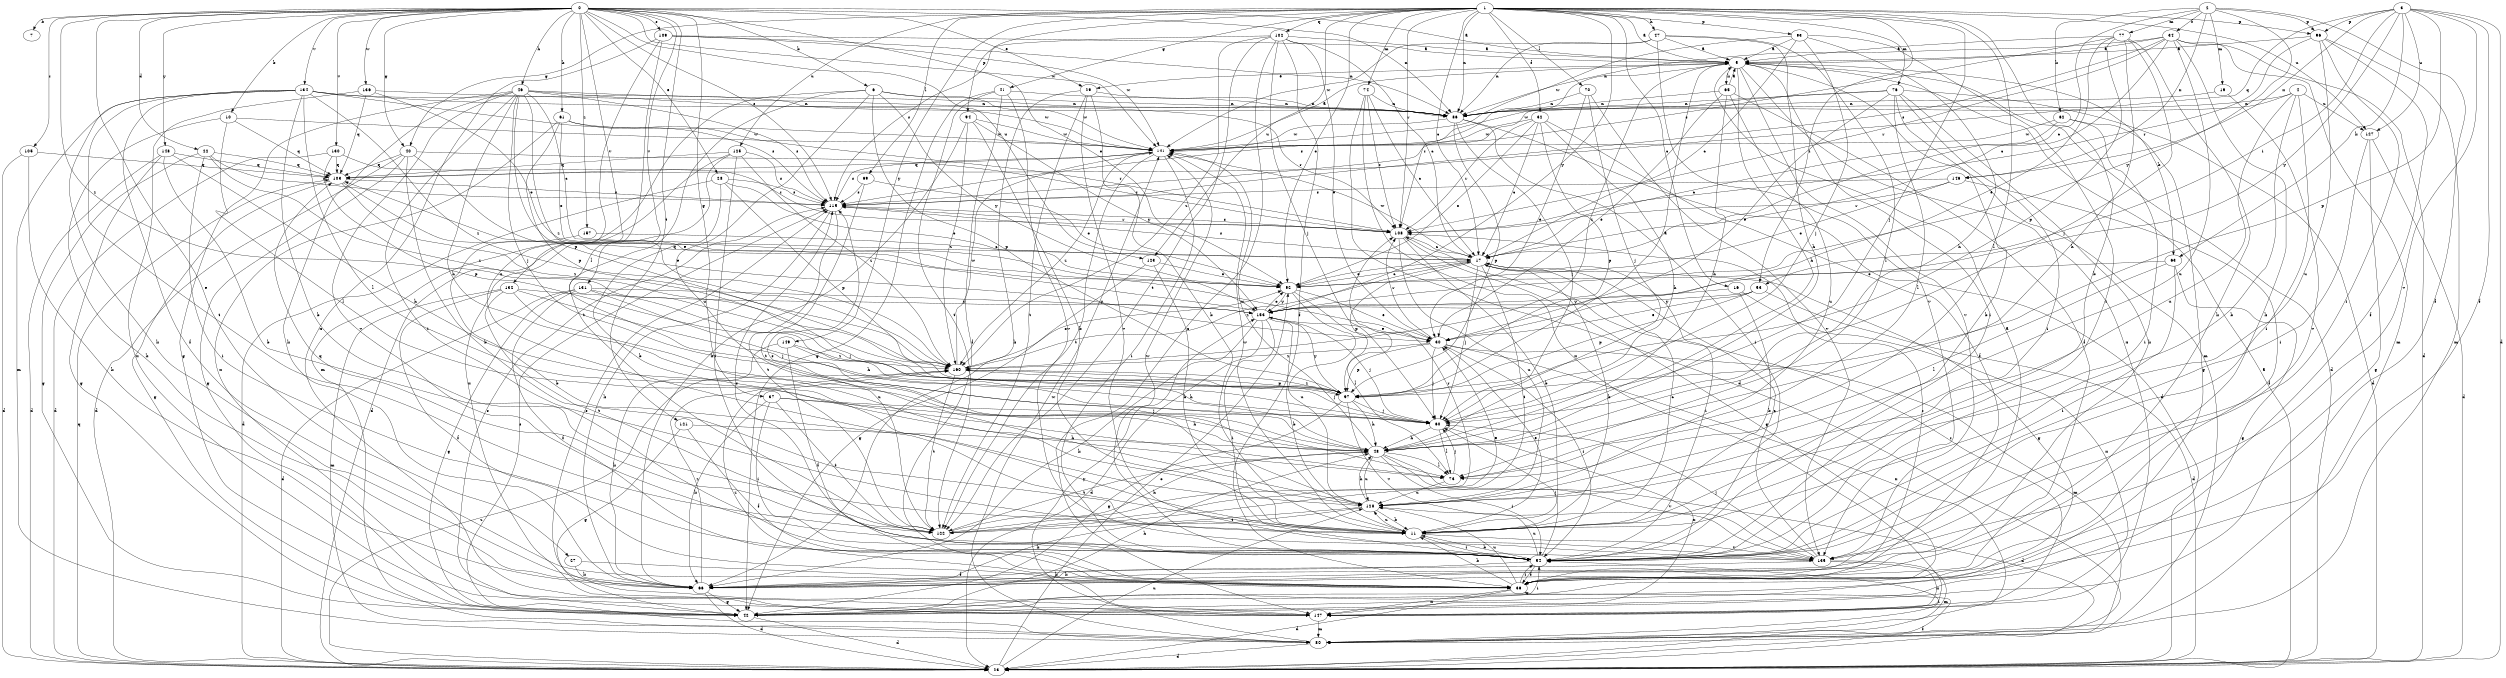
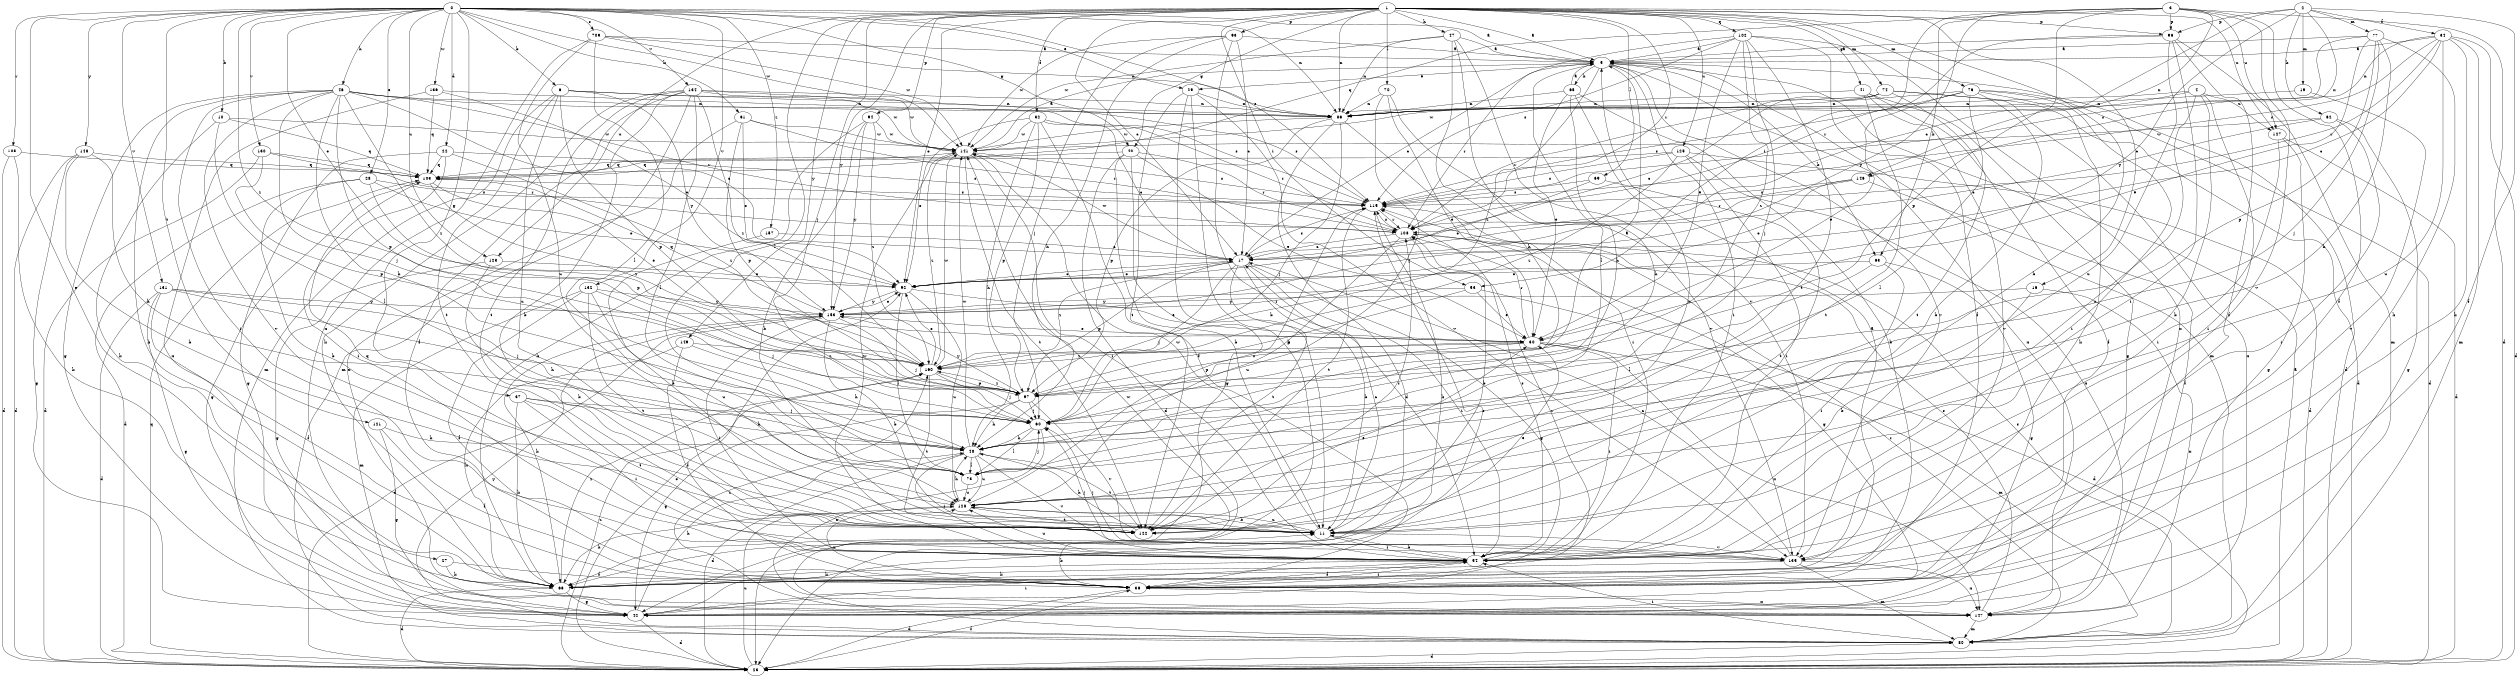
node "7": removed
node "109": label "109" -> "709"
edge "65" -> "36": label "f" -> "b"
edge "74" -> "122": added, label "t"
